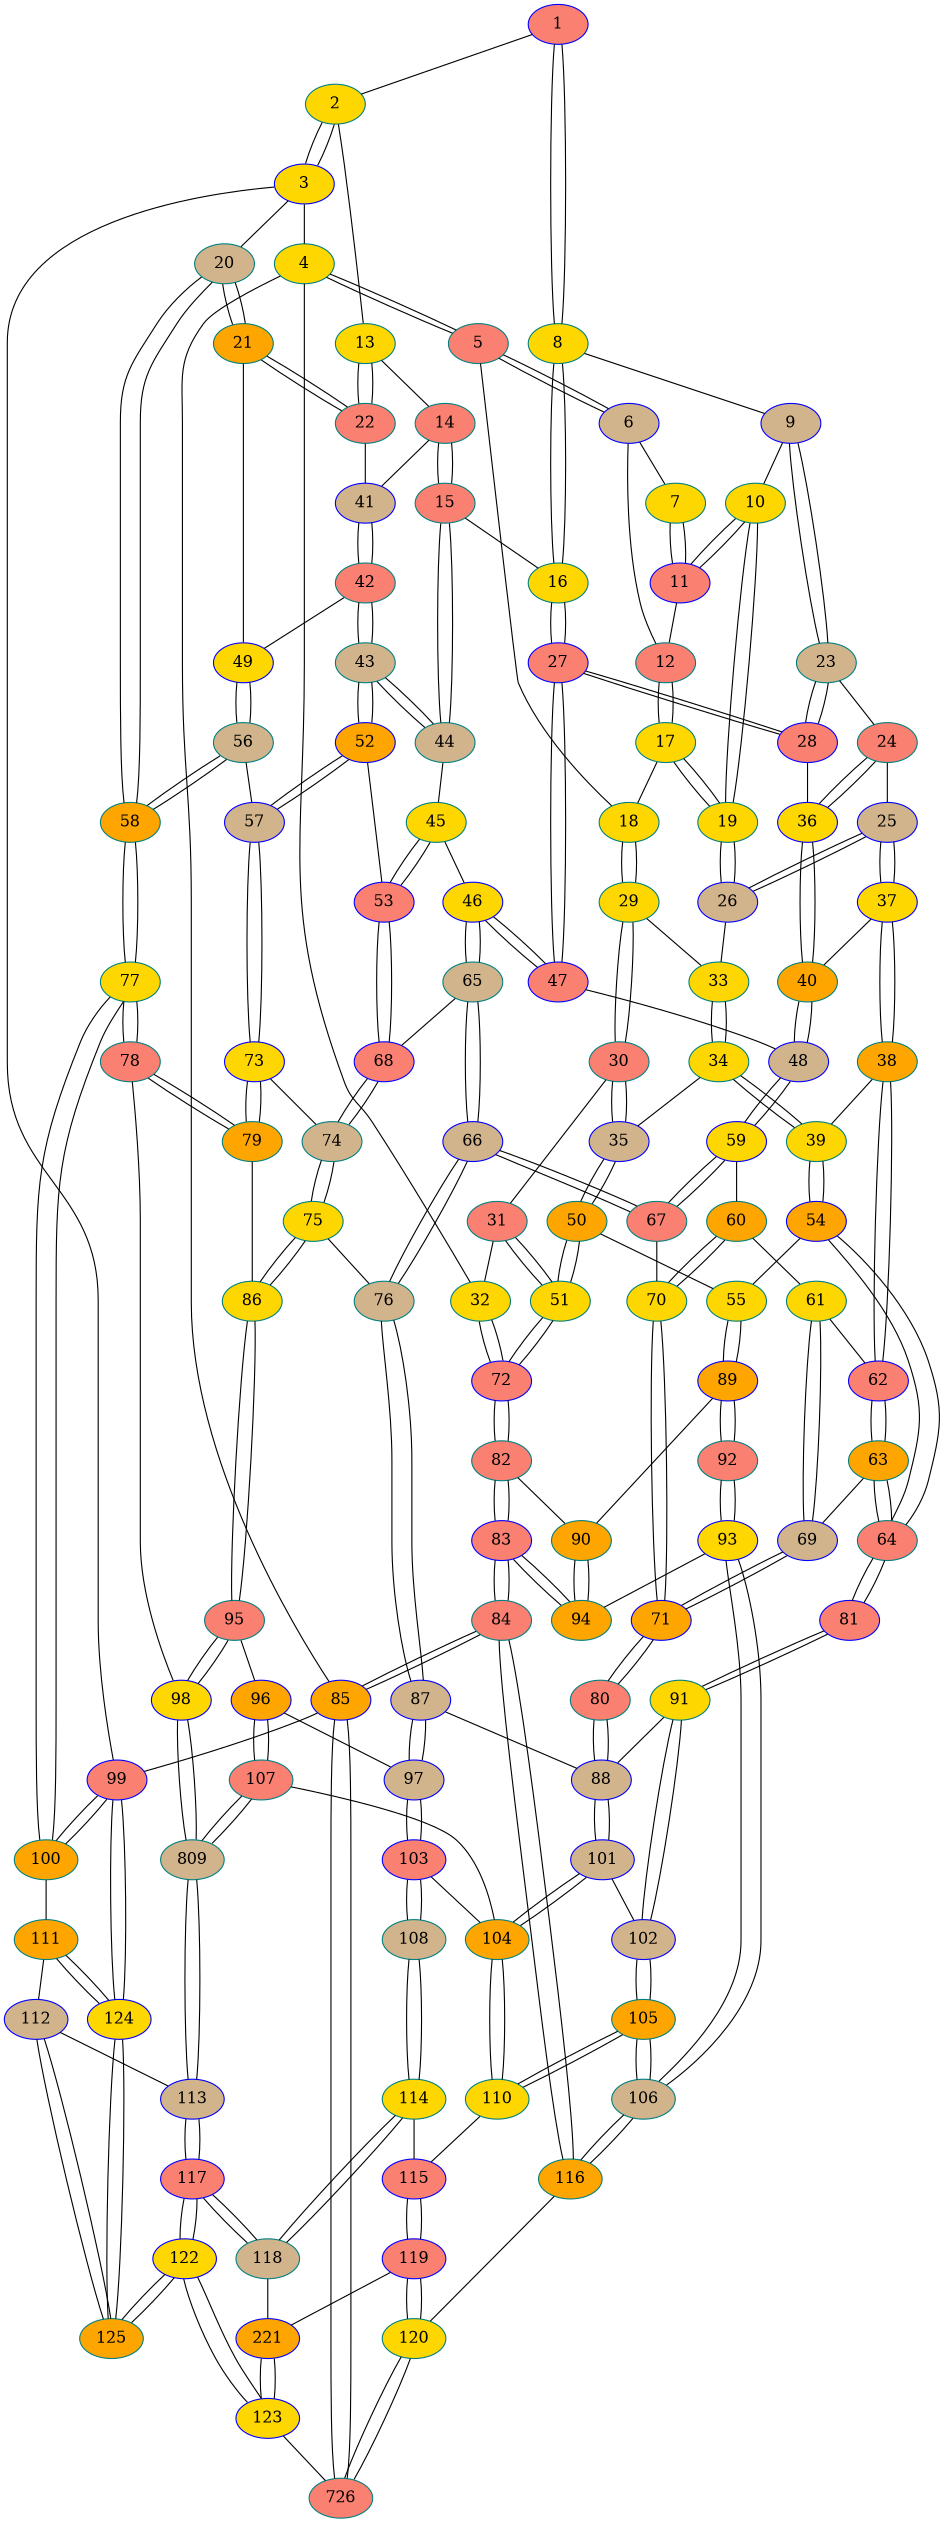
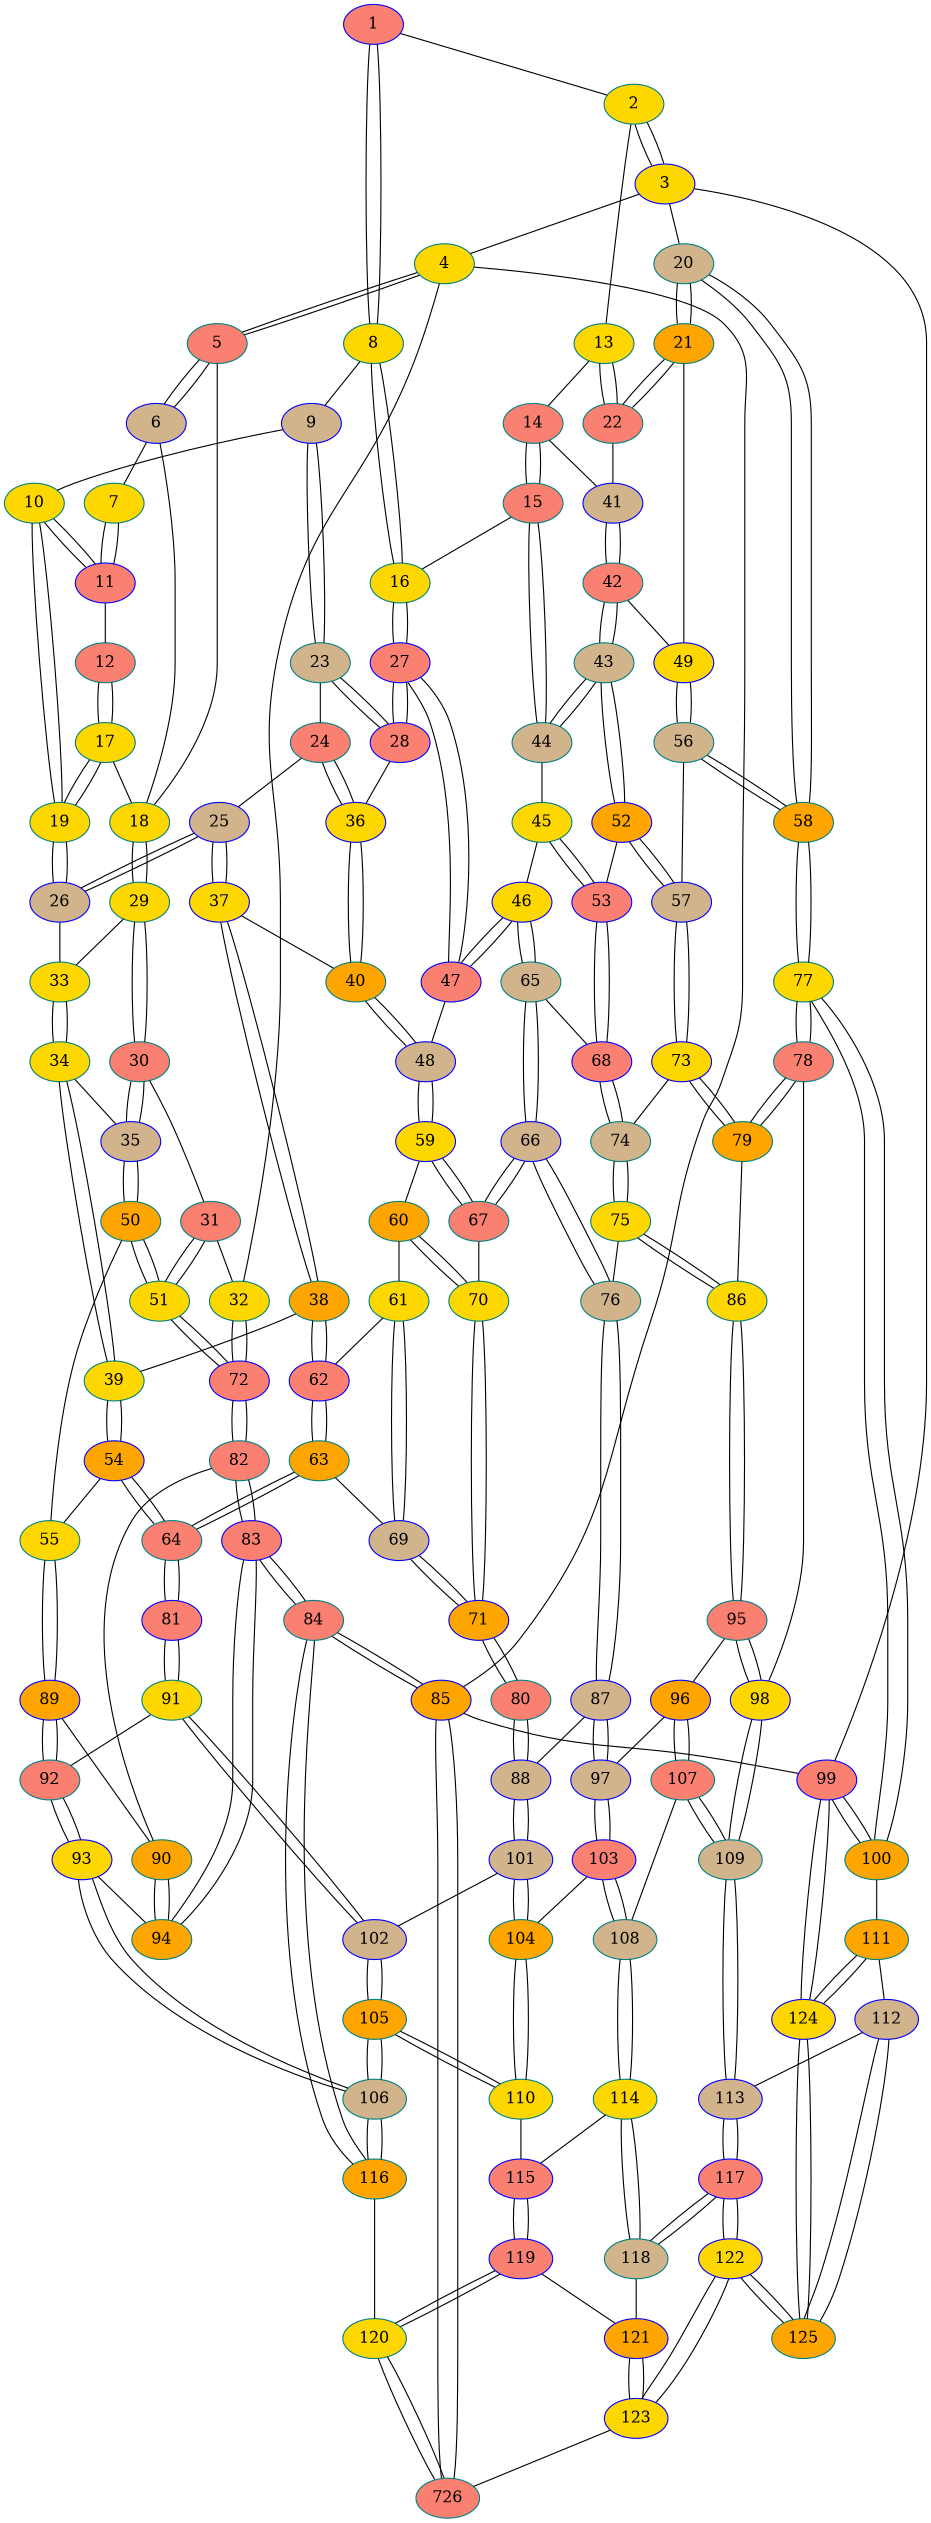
edge "6" -- "12": now "6" -- "18"
edge "91" -- "88": now "91" -- "92"
edge "107" -- "104": now "107" -- "108"
node "809": label "809" -> "109"
node "221": label "221" -> "121"
